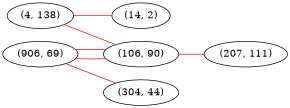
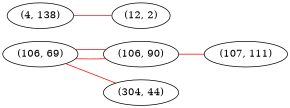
node "(14, 2)": label "(14, 2)" -> "(12, 2)"
edge "(4, 138)" -- "(106, 90)": removed
node "(906, 69)": label "(906, 69)" -> "(106, 69)"
node "(207, 111)": label "(207, 111)" -> "(107, 111)"
